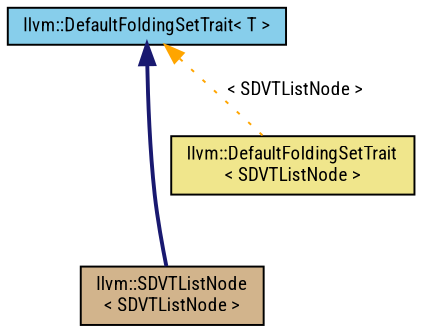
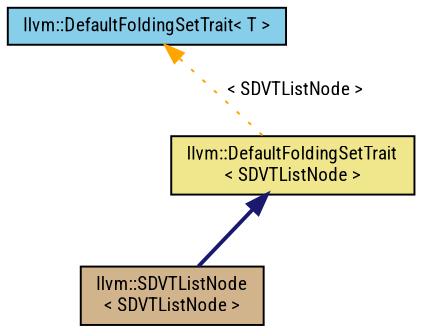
edge "llvm::SDVTListNode < SDVTListNode >" -> "llvm::DefaultFoldingSetTrait< T >": now "llvm::SDVTListNode < SDVTListNode >" -> "llvm::DefaultFoldingSetTrait < SDVTListNode >"
